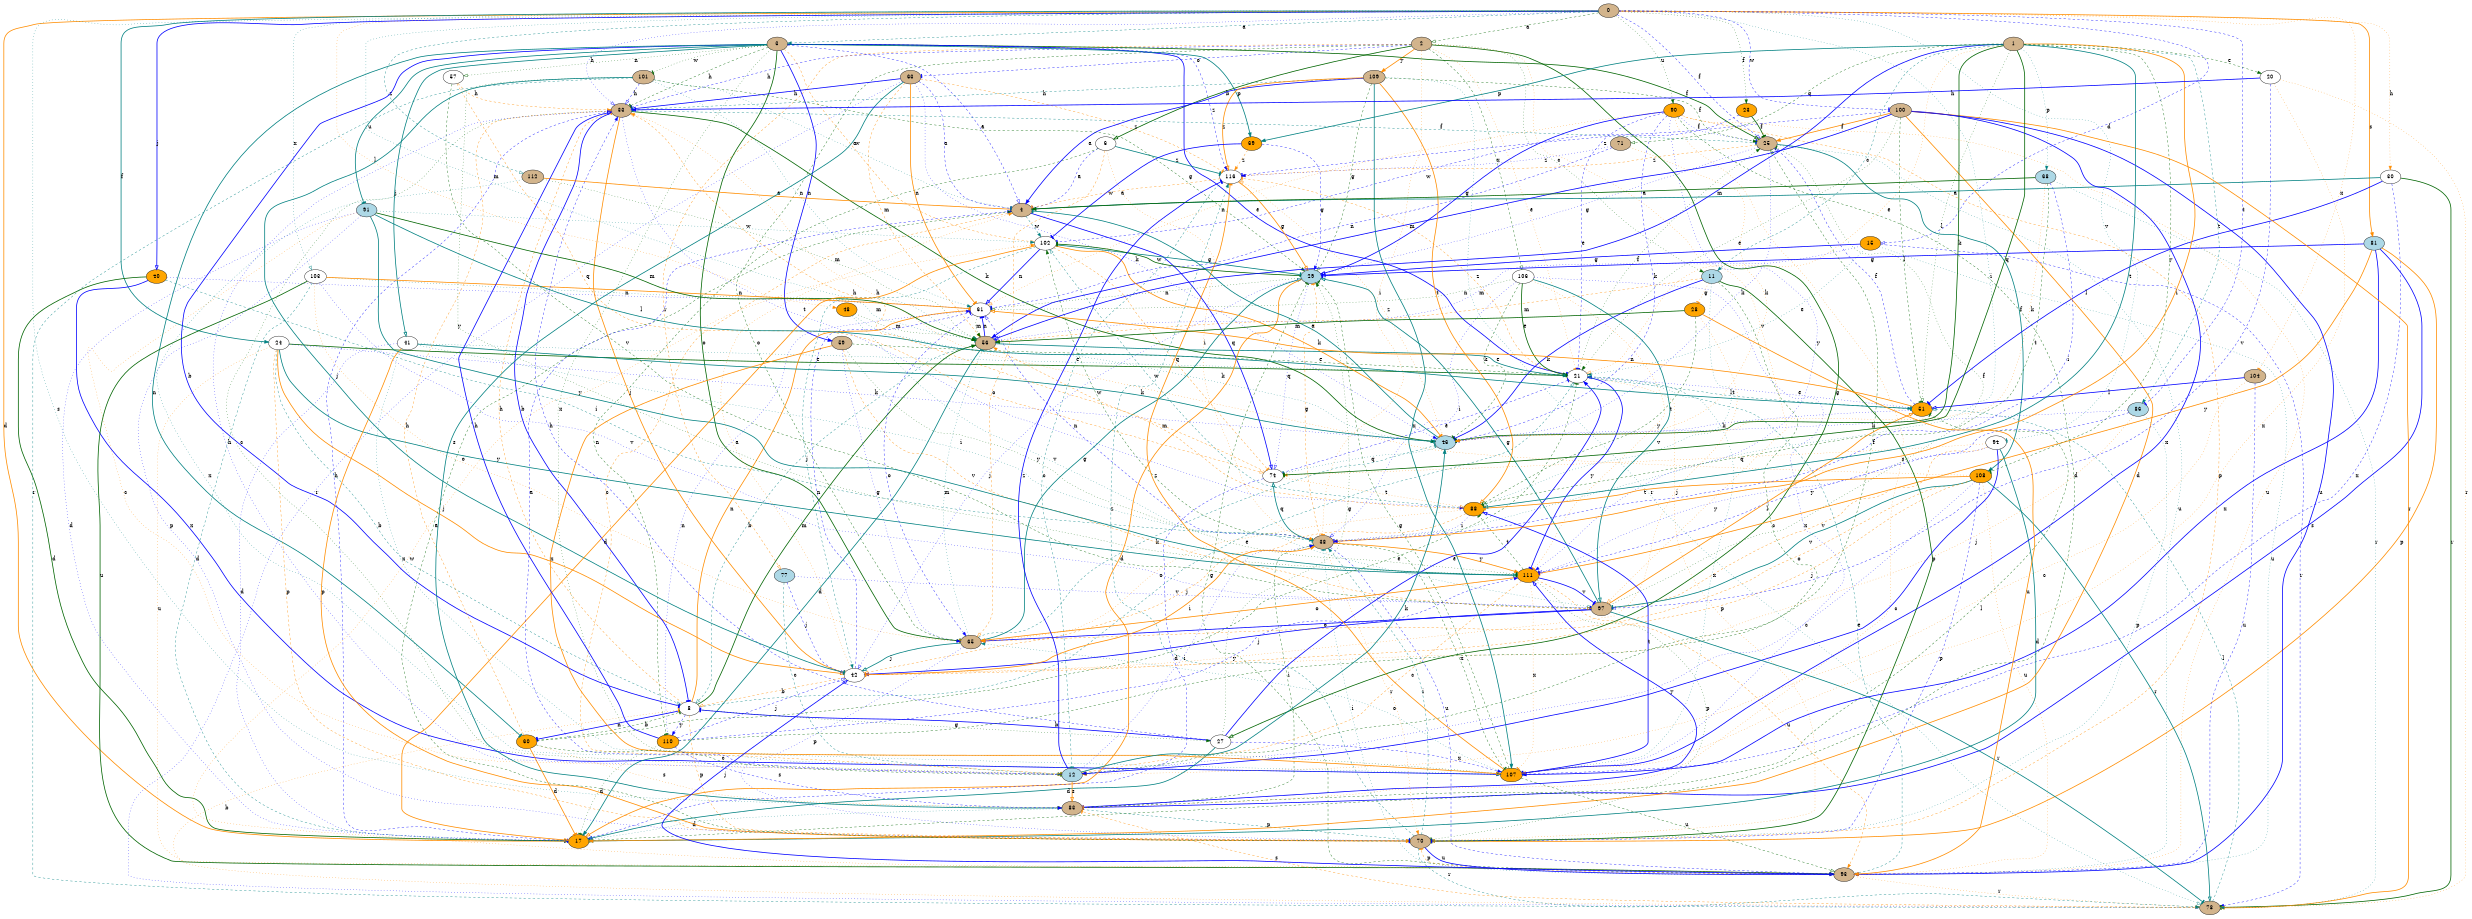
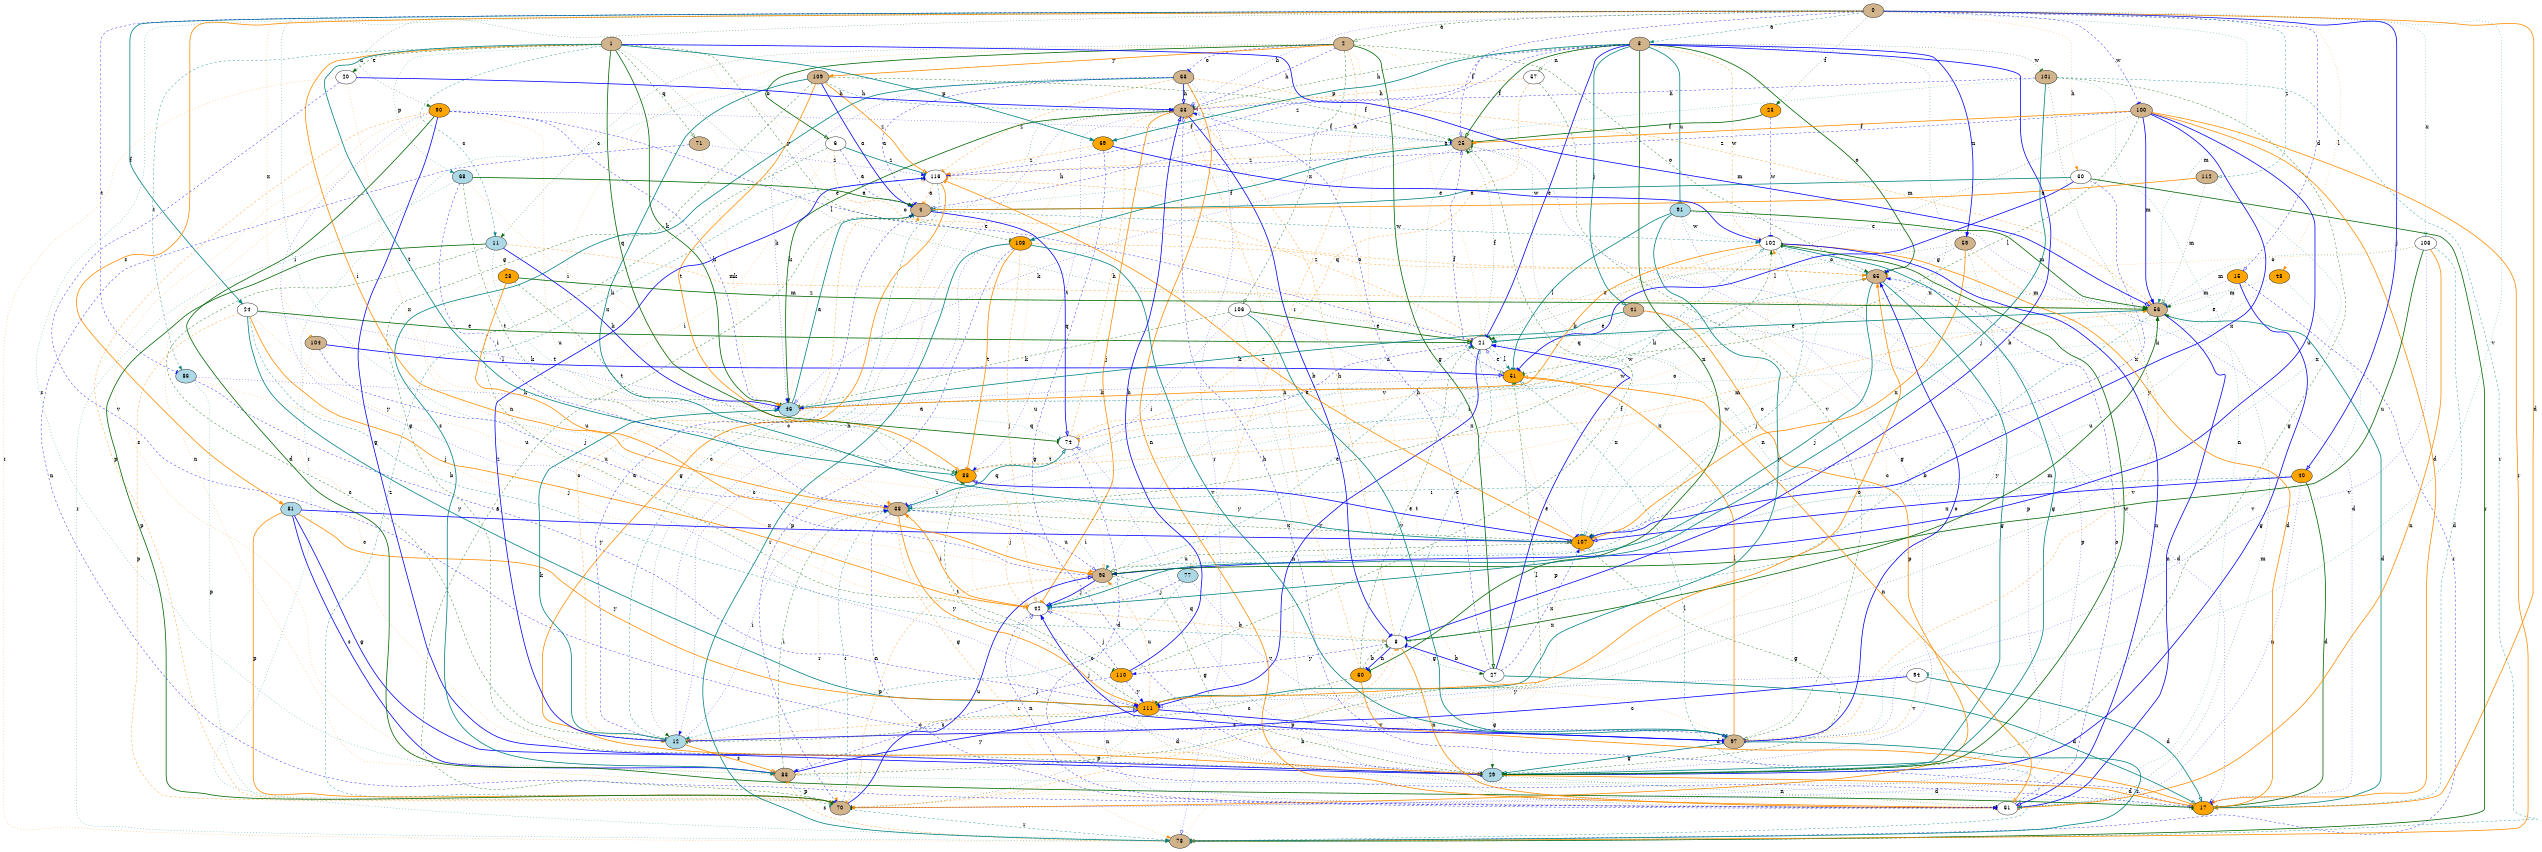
edge "3" -> "60": color teal -> darkgreen
edge "102" -> "65": added, label "o"
node "41": fillcolor white -> tan
edge "59" -> "21": style dashed -> dotted
edge "97" -> "25": label "f" -> "n"
edge "94" -> "74": removed, label "q"
edge "90" -> "17": style dashed -> bold
